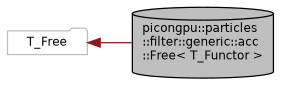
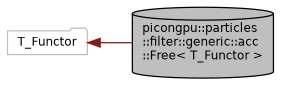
node "T_Free": label "T_Free" -> "T_Functor"
